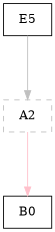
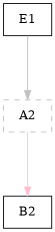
node "E5": label "E5" -> "E1"
node "B0": label "B0" -> "B2"
